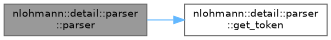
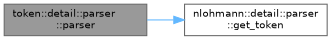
node "nlohmann::detail::parser ::parser": label "nlohmann::detail::parser ::parser" -> "token::detail::parser ::parser"
